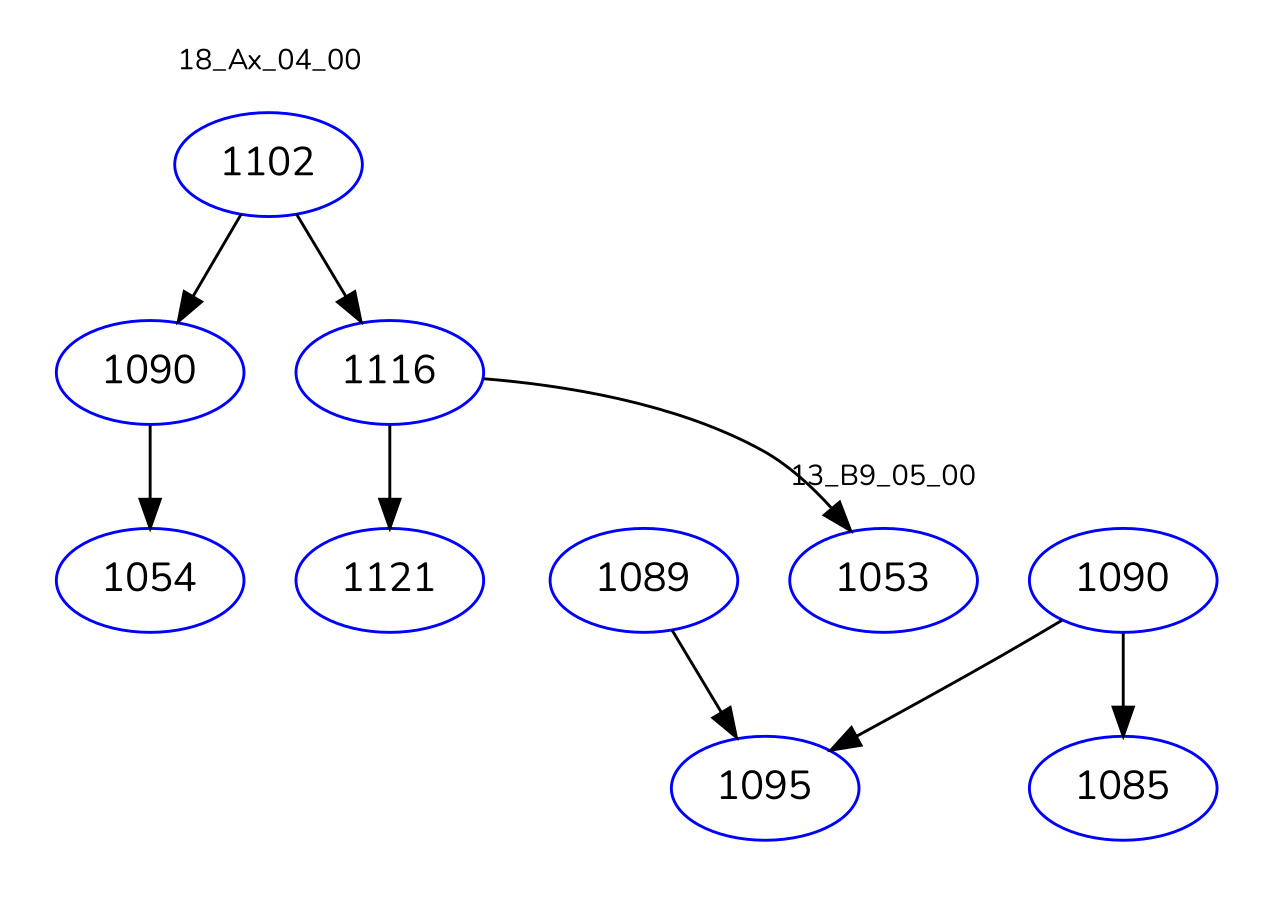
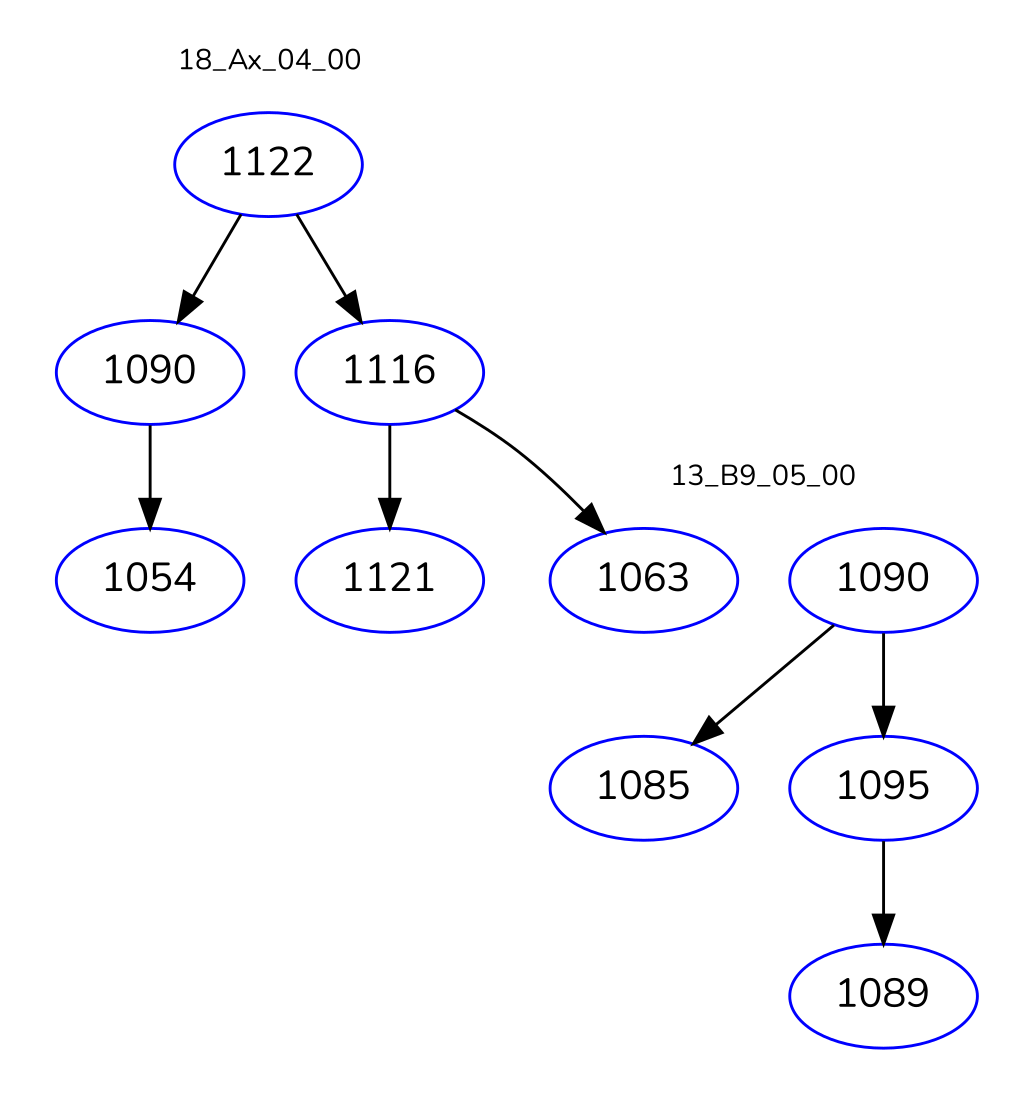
node "1102": label "1102" -> "1122"
node "1053": label "1053" -> "1063"
edge "1089" -> "1095": reversed
